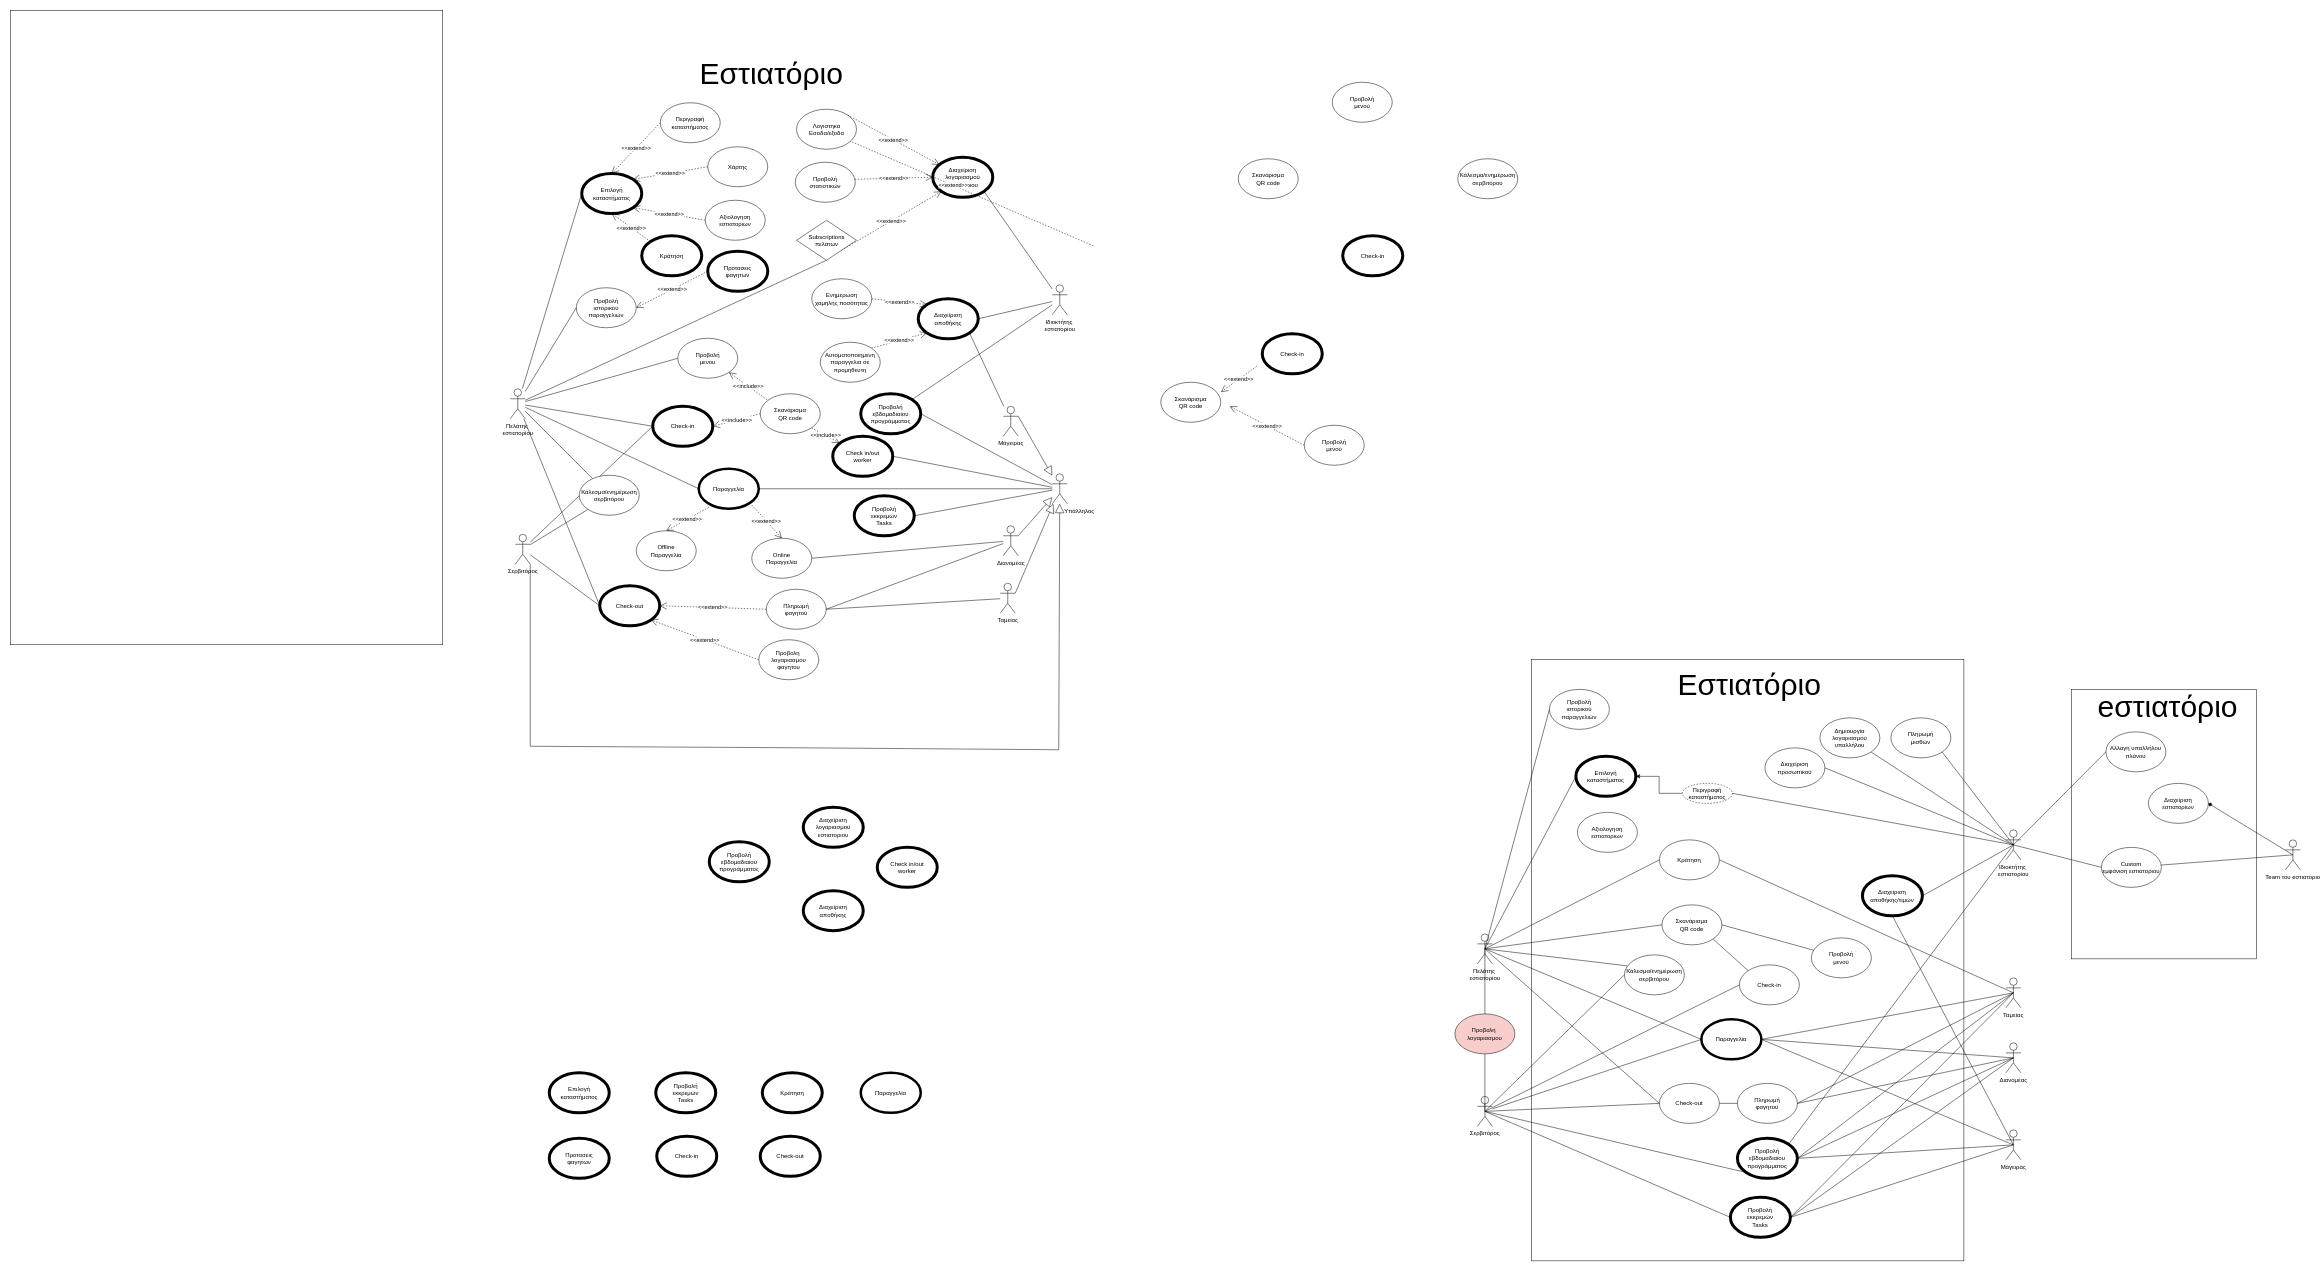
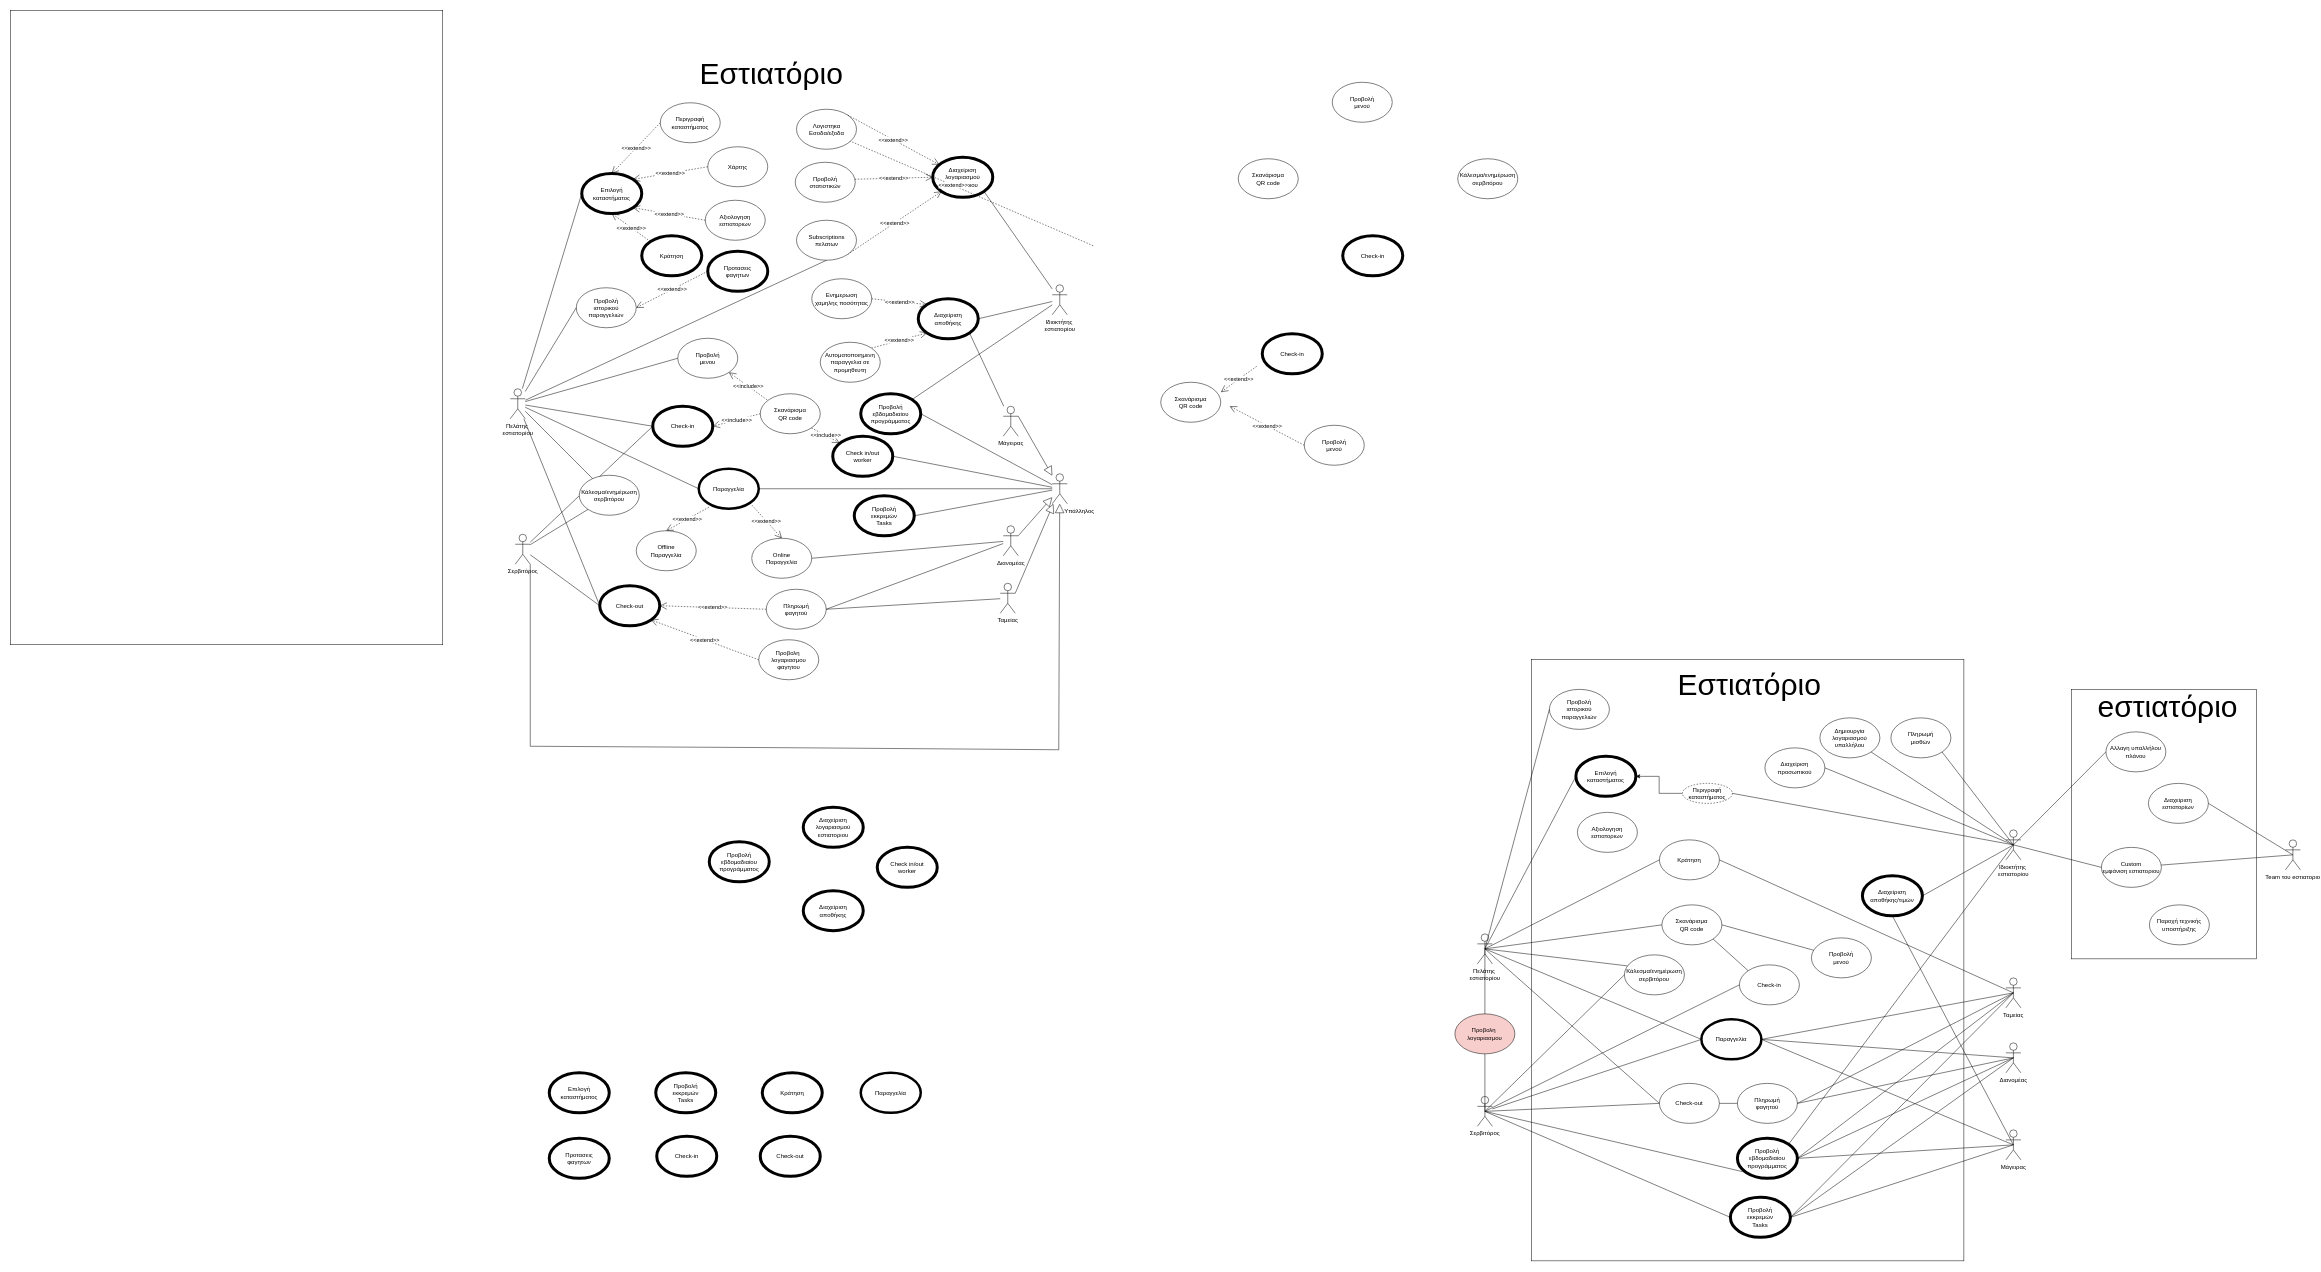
node "Subscriptions πελατων": shape diamond -> ellipse
edge "Team του eστιατοριο" -> "Διαχείριση εστιατορίων": arrowhead diamond -> none
node "Παροχή τεχνικής υποστήριξης": added
